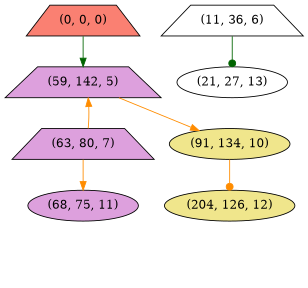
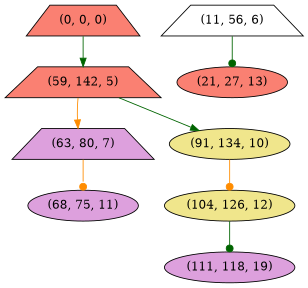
node "(11, 36, 6)": label "(11, 36, 6)" -> "(11, 56, 6)"
node "(59, 142, 5)": fillcolor plum -> salmon
node "(21, 27, 13)": fillcolor white -> salmon
edge "(59, 142, 5)" -> "(91, 134, 10)": color darkorange -> darkgreen
edge "(63, 80, 7)" -> "(59, 142, 5)": reversed
edge "(63, 80, 7)" -> "(68, 75, 11)": arrowhead normal -> dot
node "(204, 126, 12)": label "(204, 126, 12)" -> "(104, 126, 12)"
node "(111, 118, 19)": added
